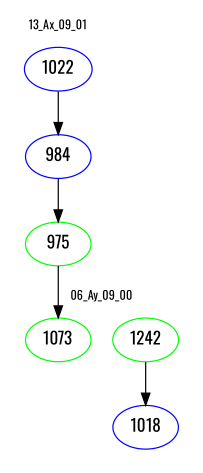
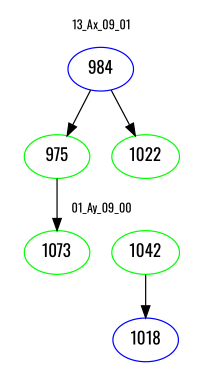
node "1022": color blue -> green
edge "1022" -> "984": reversed
cluster "06_Ay_09_00": label "06_Ay_09_00" -> "01_Ay_09_00"
node "1242": label "1242" -> "1042"
